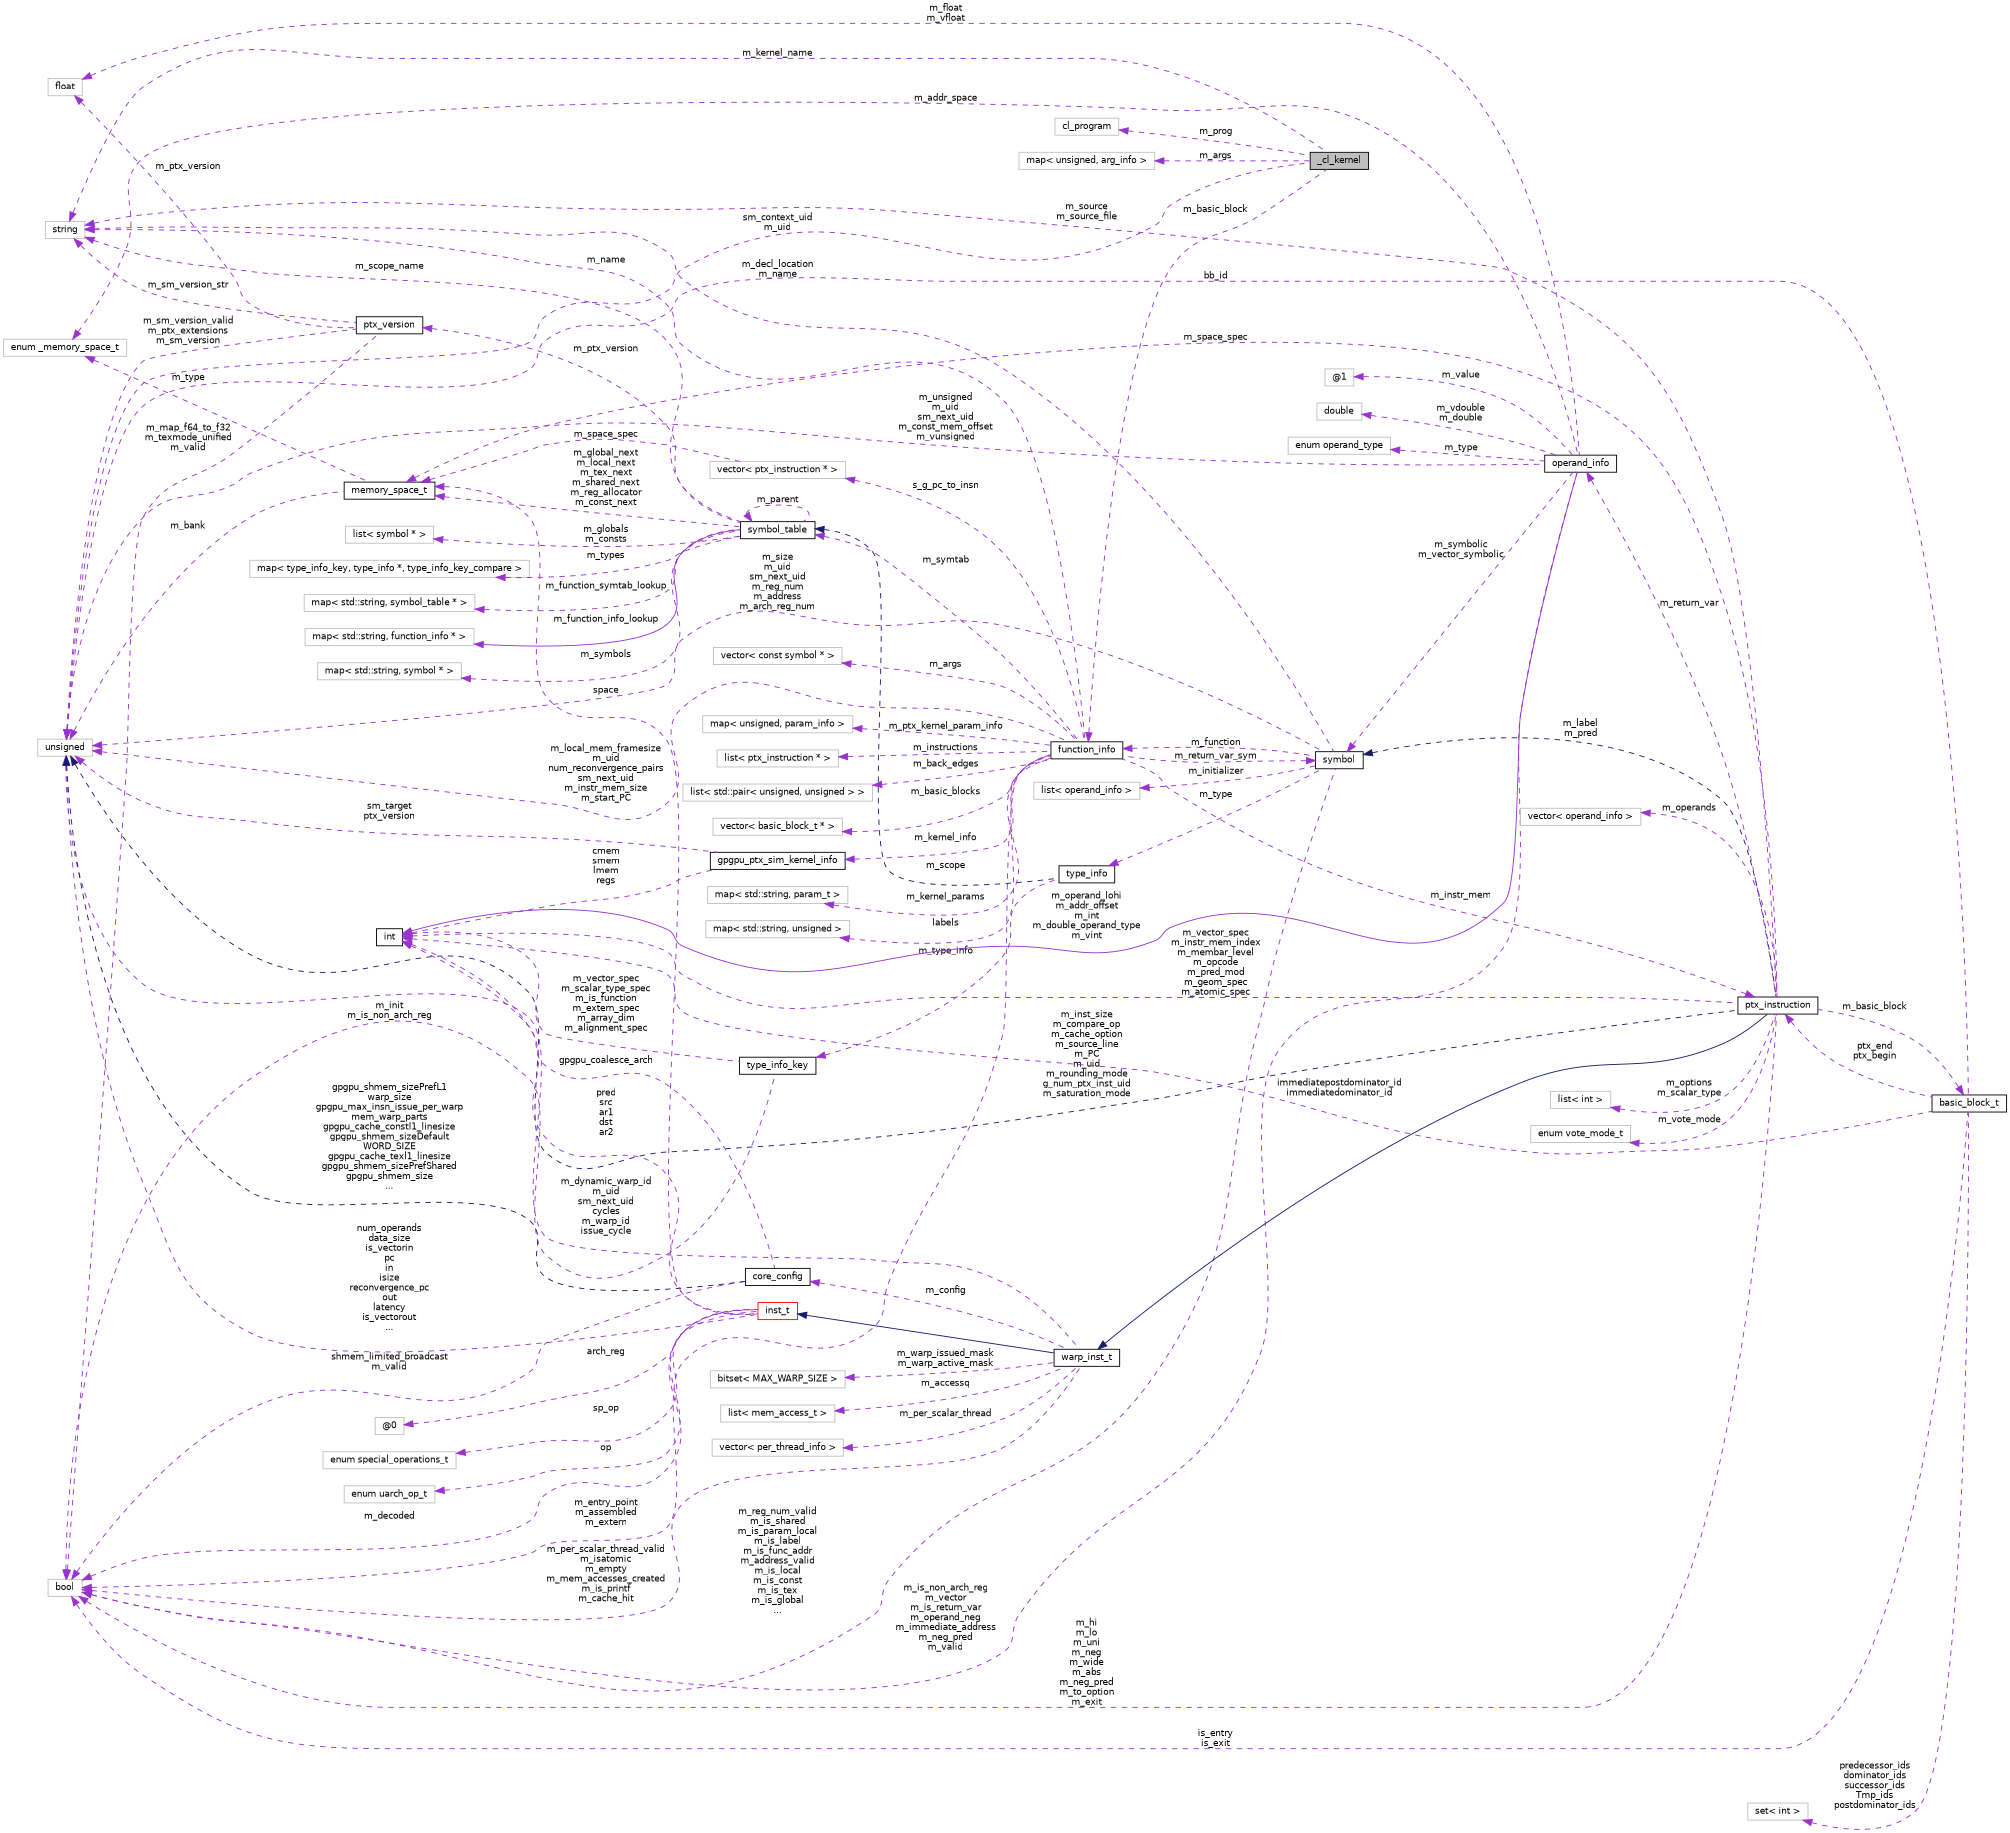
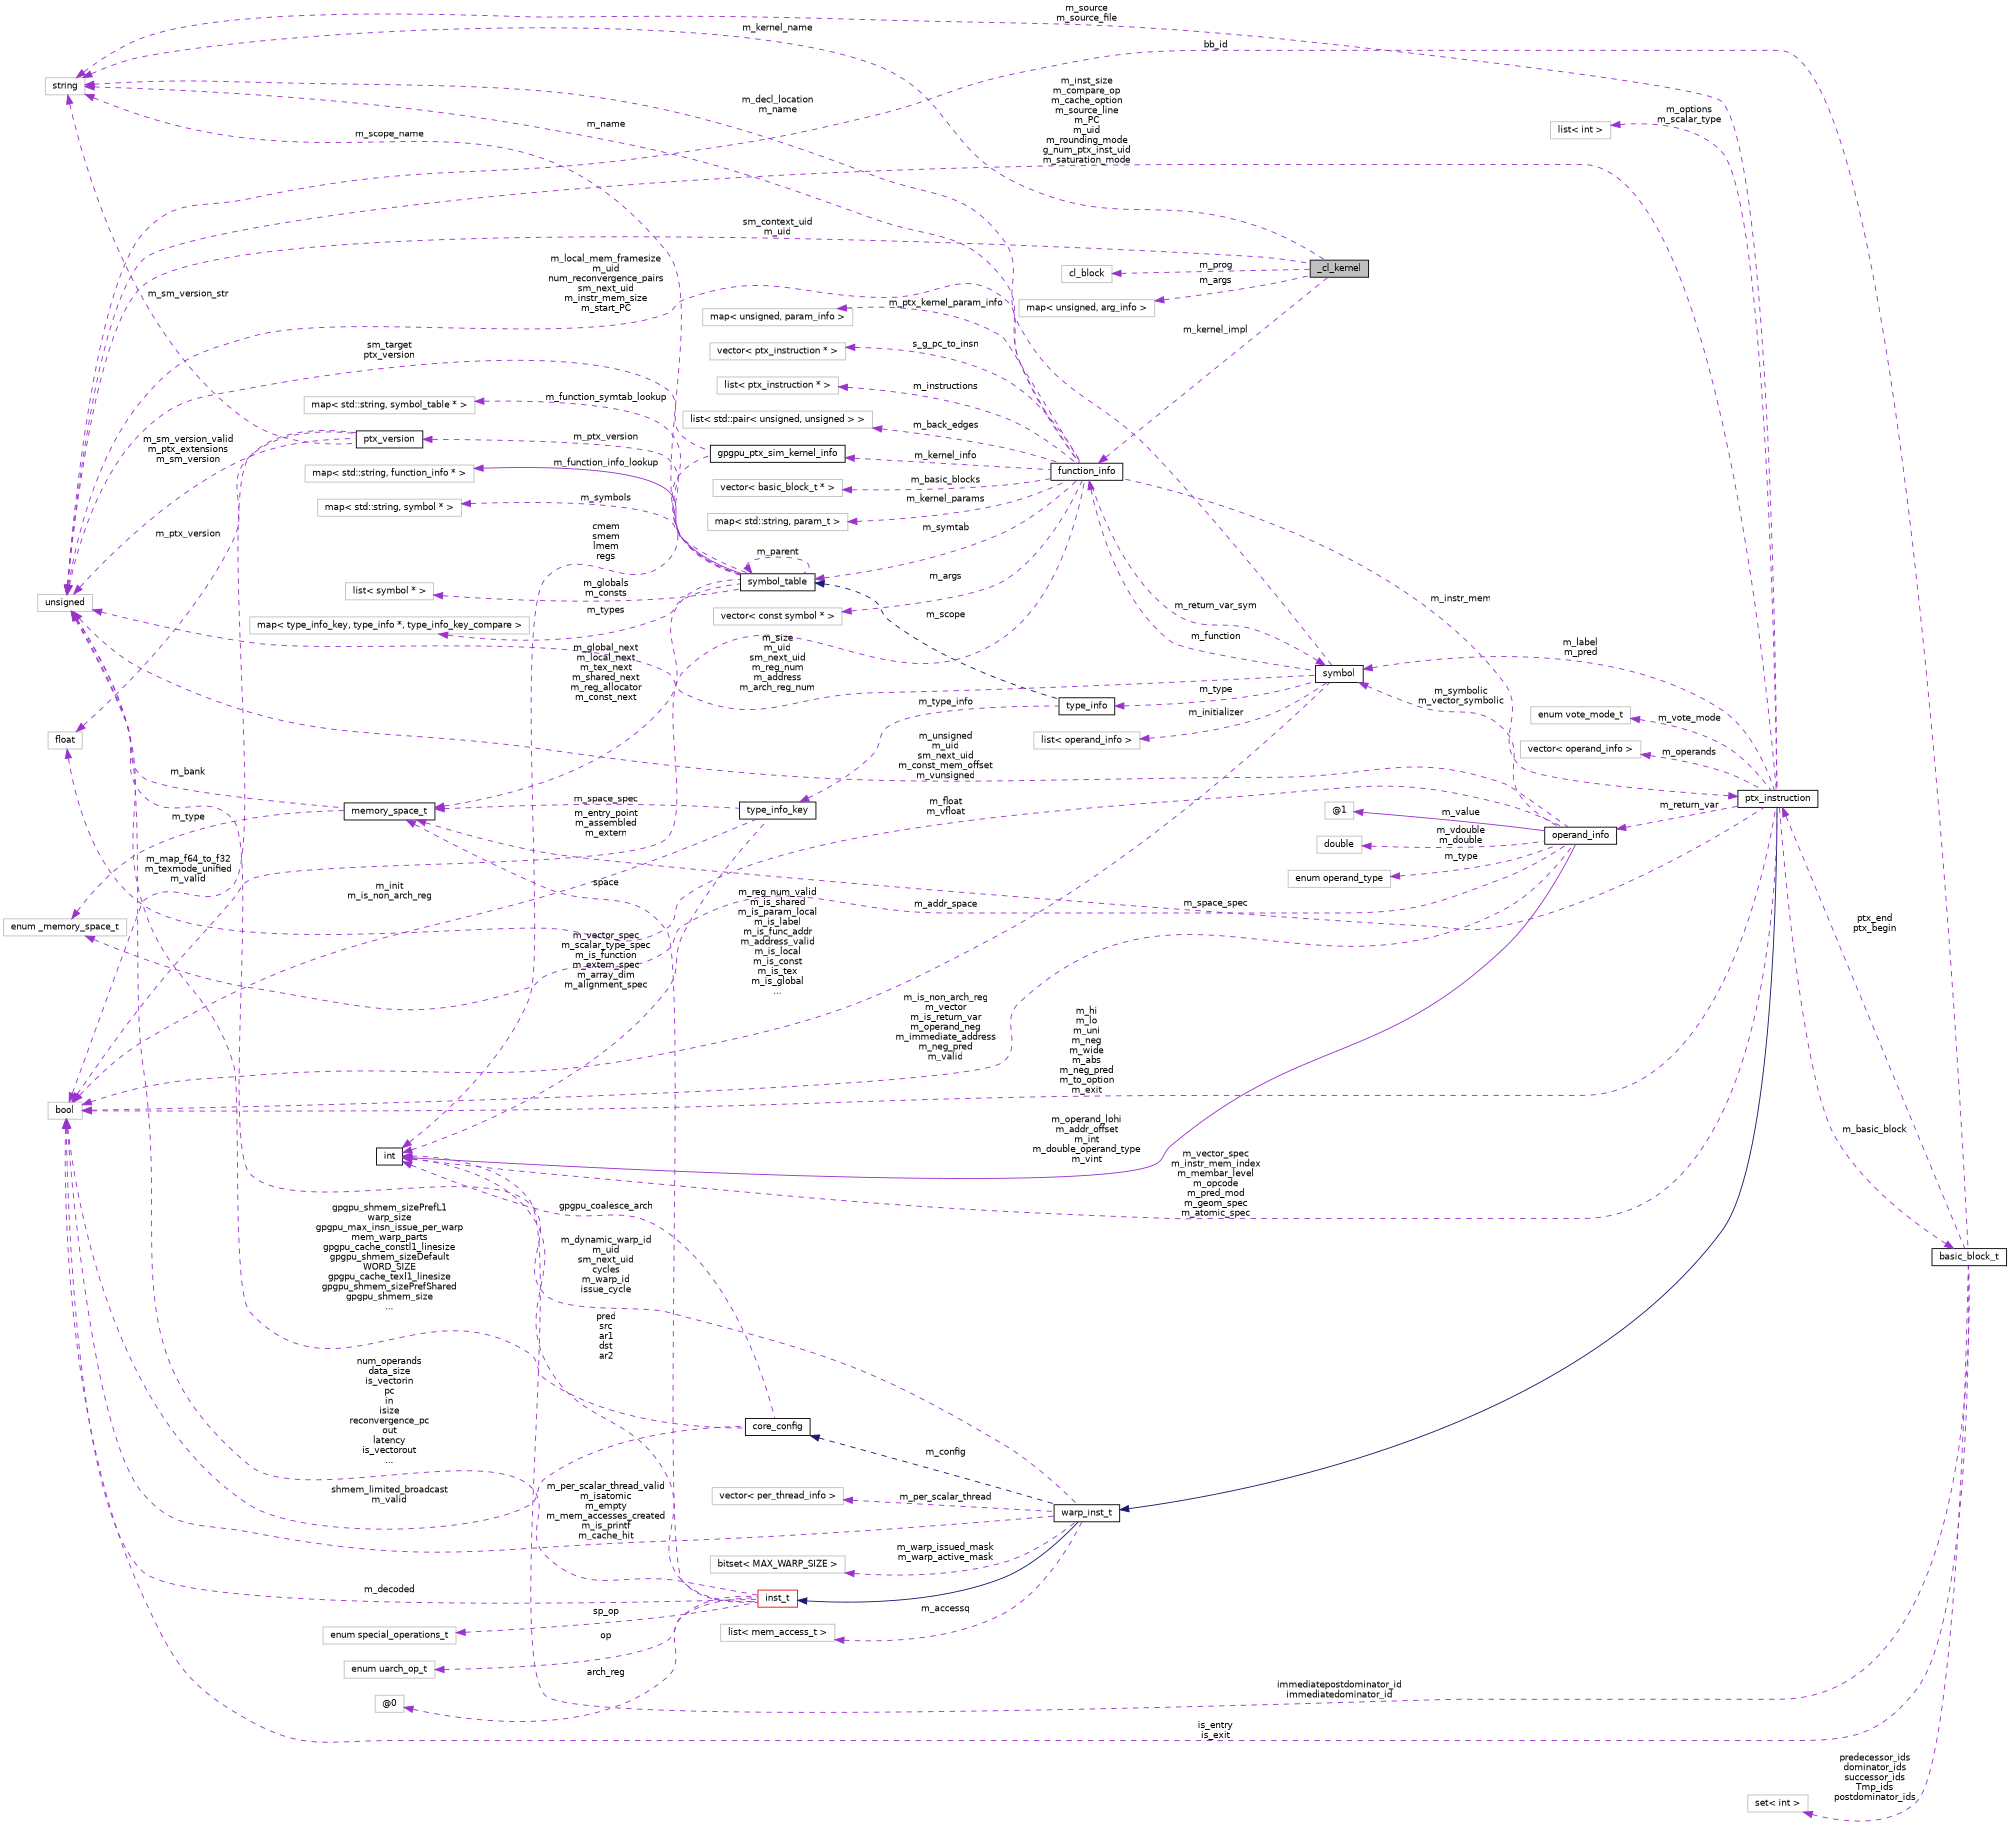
node "cl_program": label "cl_program" -> "cl_block"
edge "_cl_kernel" -> "function_info": label "m_basic_block" -> "m_kernel_impl"
edge "operand_info" -> "@1": style dashed -> solid
edge "vector< ptx_instruction * >" -> "memory_space_t": now "type_info_key" -> "memory_space_t"
edge "ptx_instruction" -> "symbol": color midnightblue -> darkorchid3
node "map< std::string, unsigned >": removed
edge "ptx_instruction" -> "unsigned": color midnightblue -> darkorchid3
edge "core_config" -> "unsigned": color midnightblue -> darkorchid3
edge "warp_inst_t" -> "core_config": color darkorchid3 -> midnightblue
